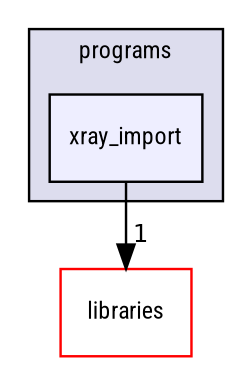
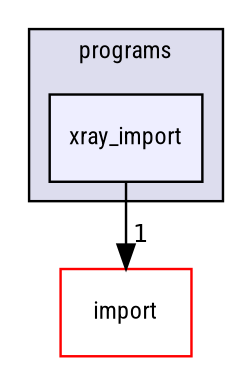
node "libraries": label "libraries" -> "import"
